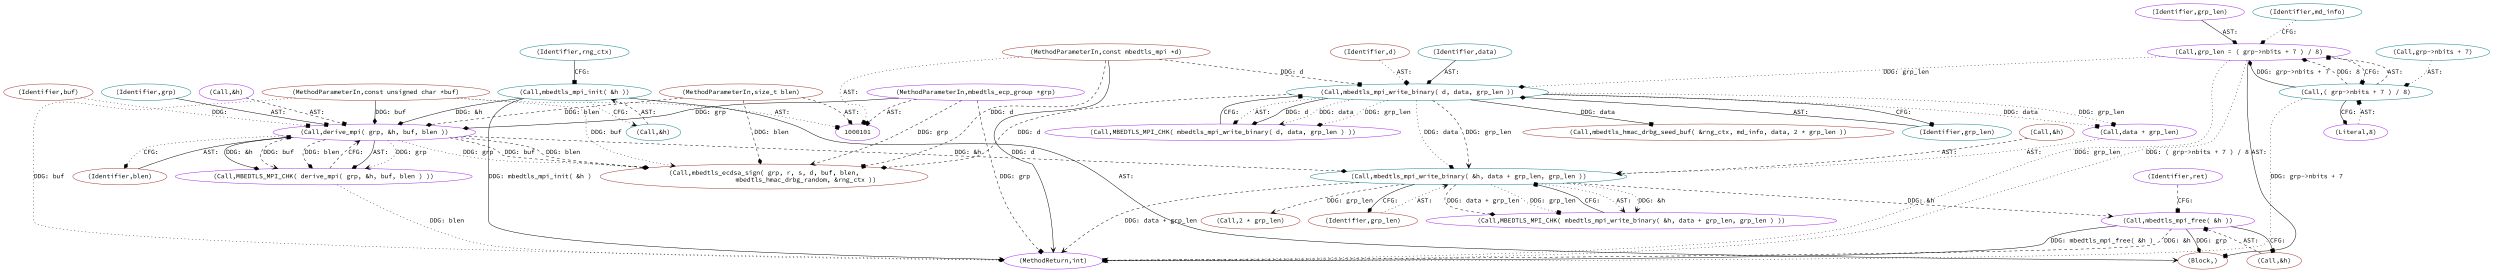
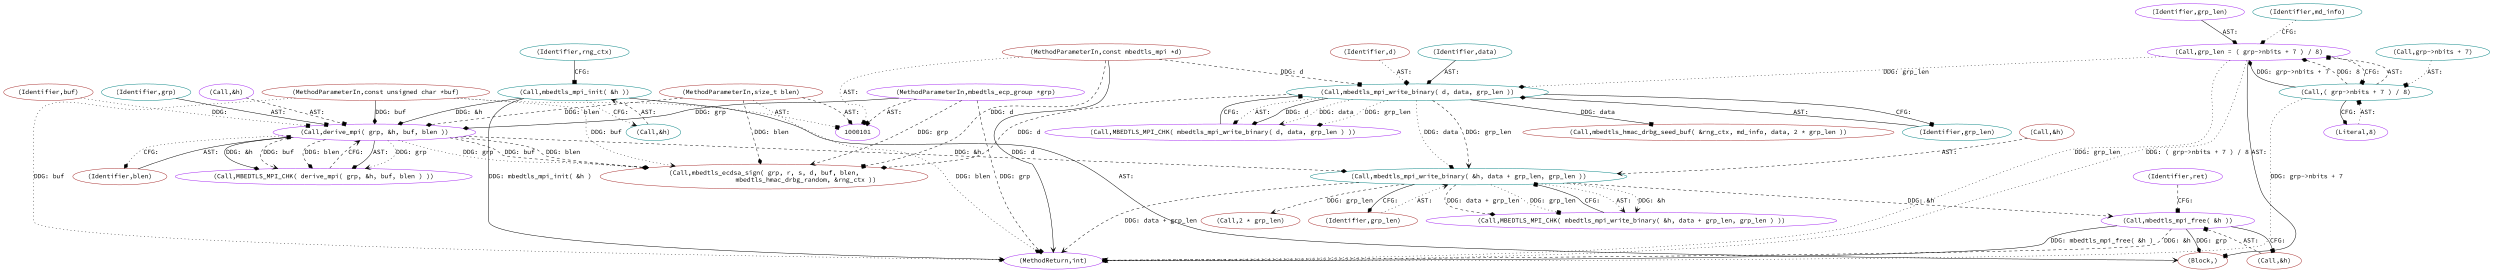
edge "(Call,grp->nbits + 7)" -> "(Call,( grp->nbits + 7 ) / 8)": arrowhead diamond -> box
node "(Call,data + grp_len)": removed
edge "(Call,MBEDTLS_MPI_CHK( derive_mpi( grp, &h, buf, blen ) ))" -> "(MethodReturn,int)": now "(MethodParameterIn,size_t blen)" -> "(MethodReturn,int)"
